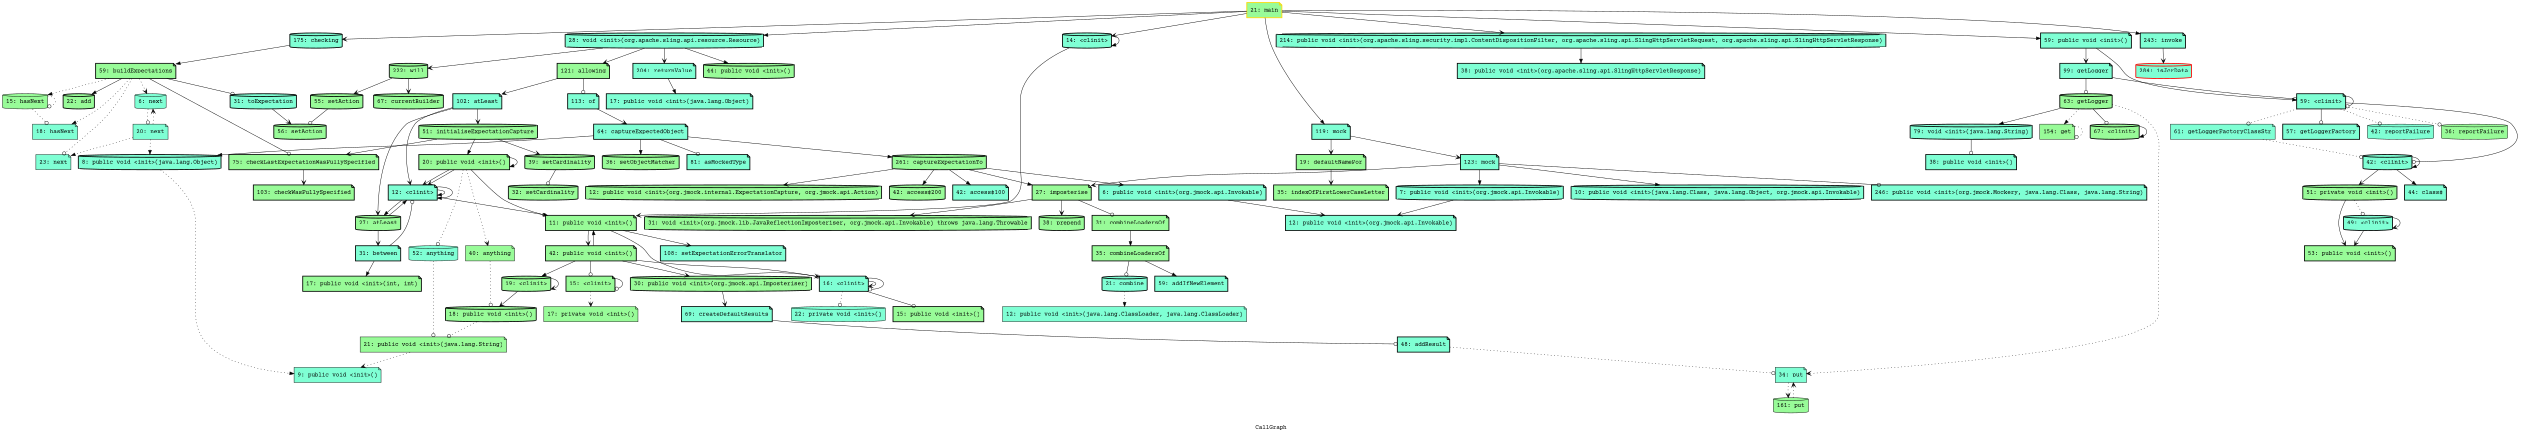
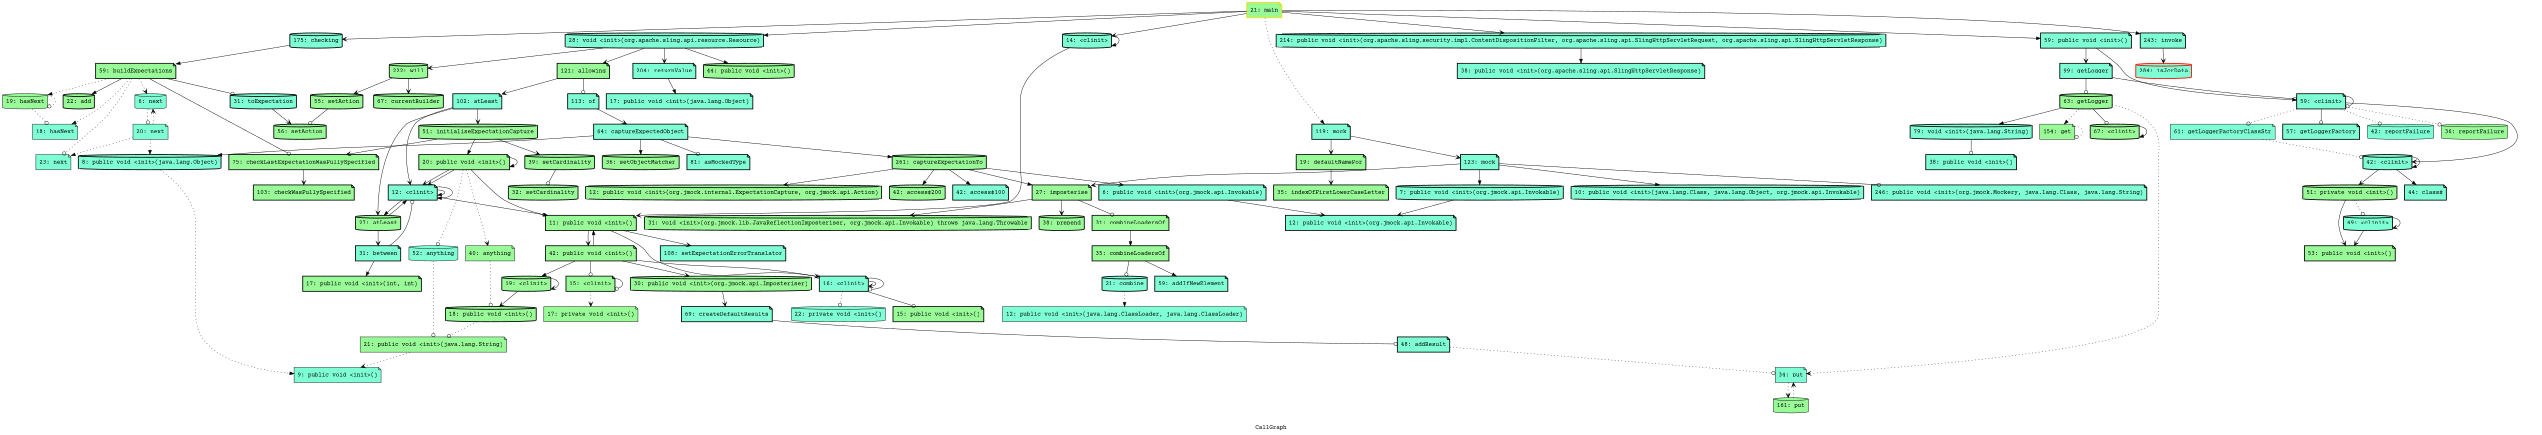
edge "21: main" -> "119: mock": style solid -> dotted
node "15: hasNext": label "15: hasNext" -> "19: hasNext"
edge "59: <clinit>" -> "42: <clinit>": arrowhead odot -> vee
